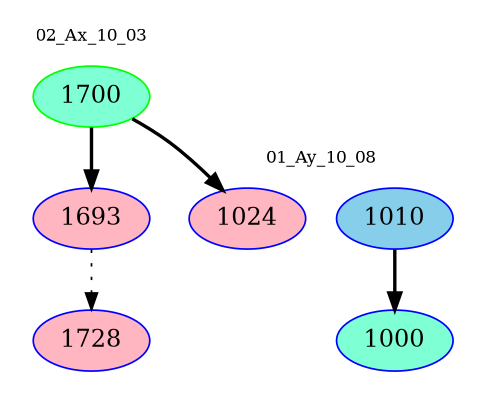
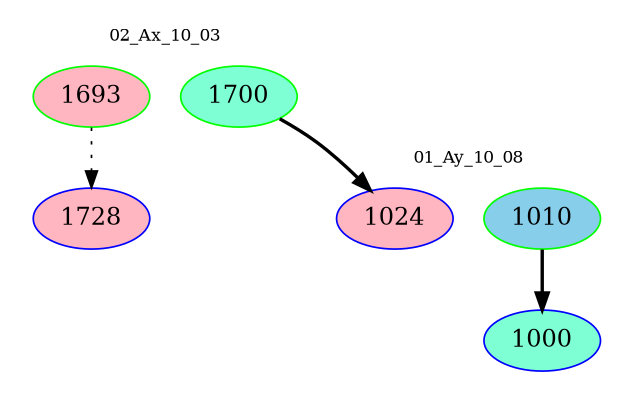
edge "1700" -> "1693": removed
node "1693": color blue -> green
node "1010": color blue -> green
